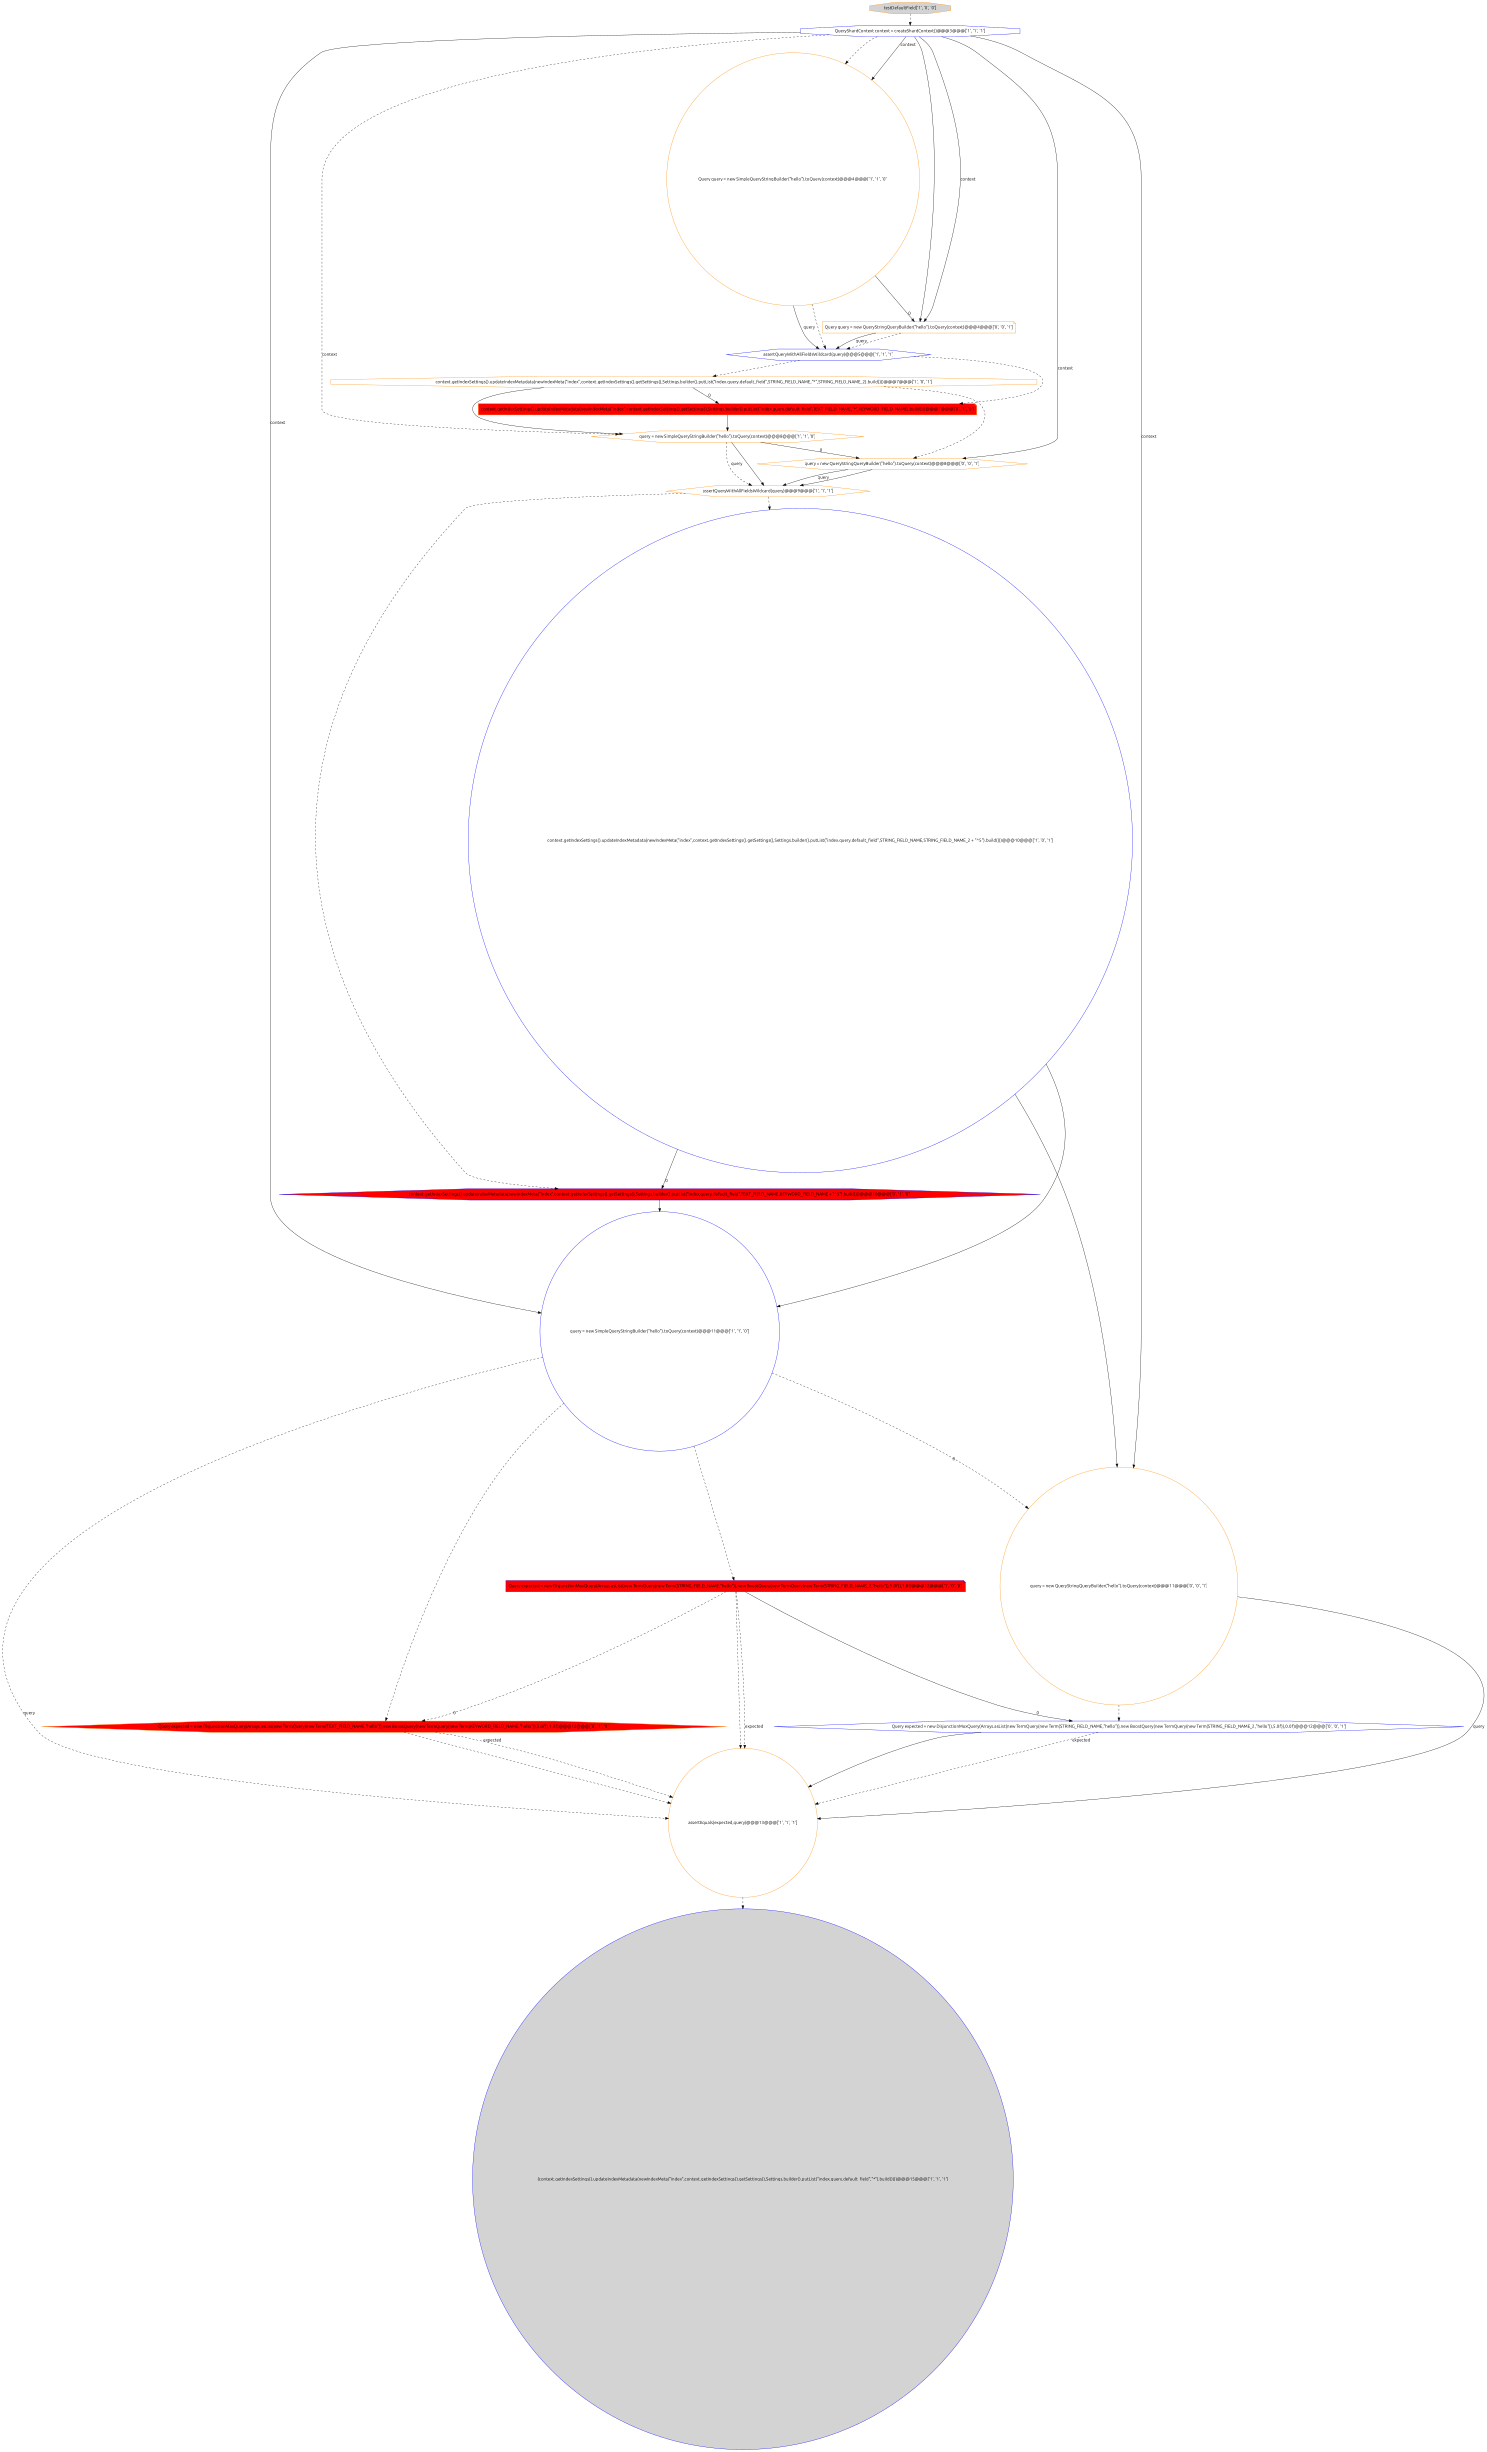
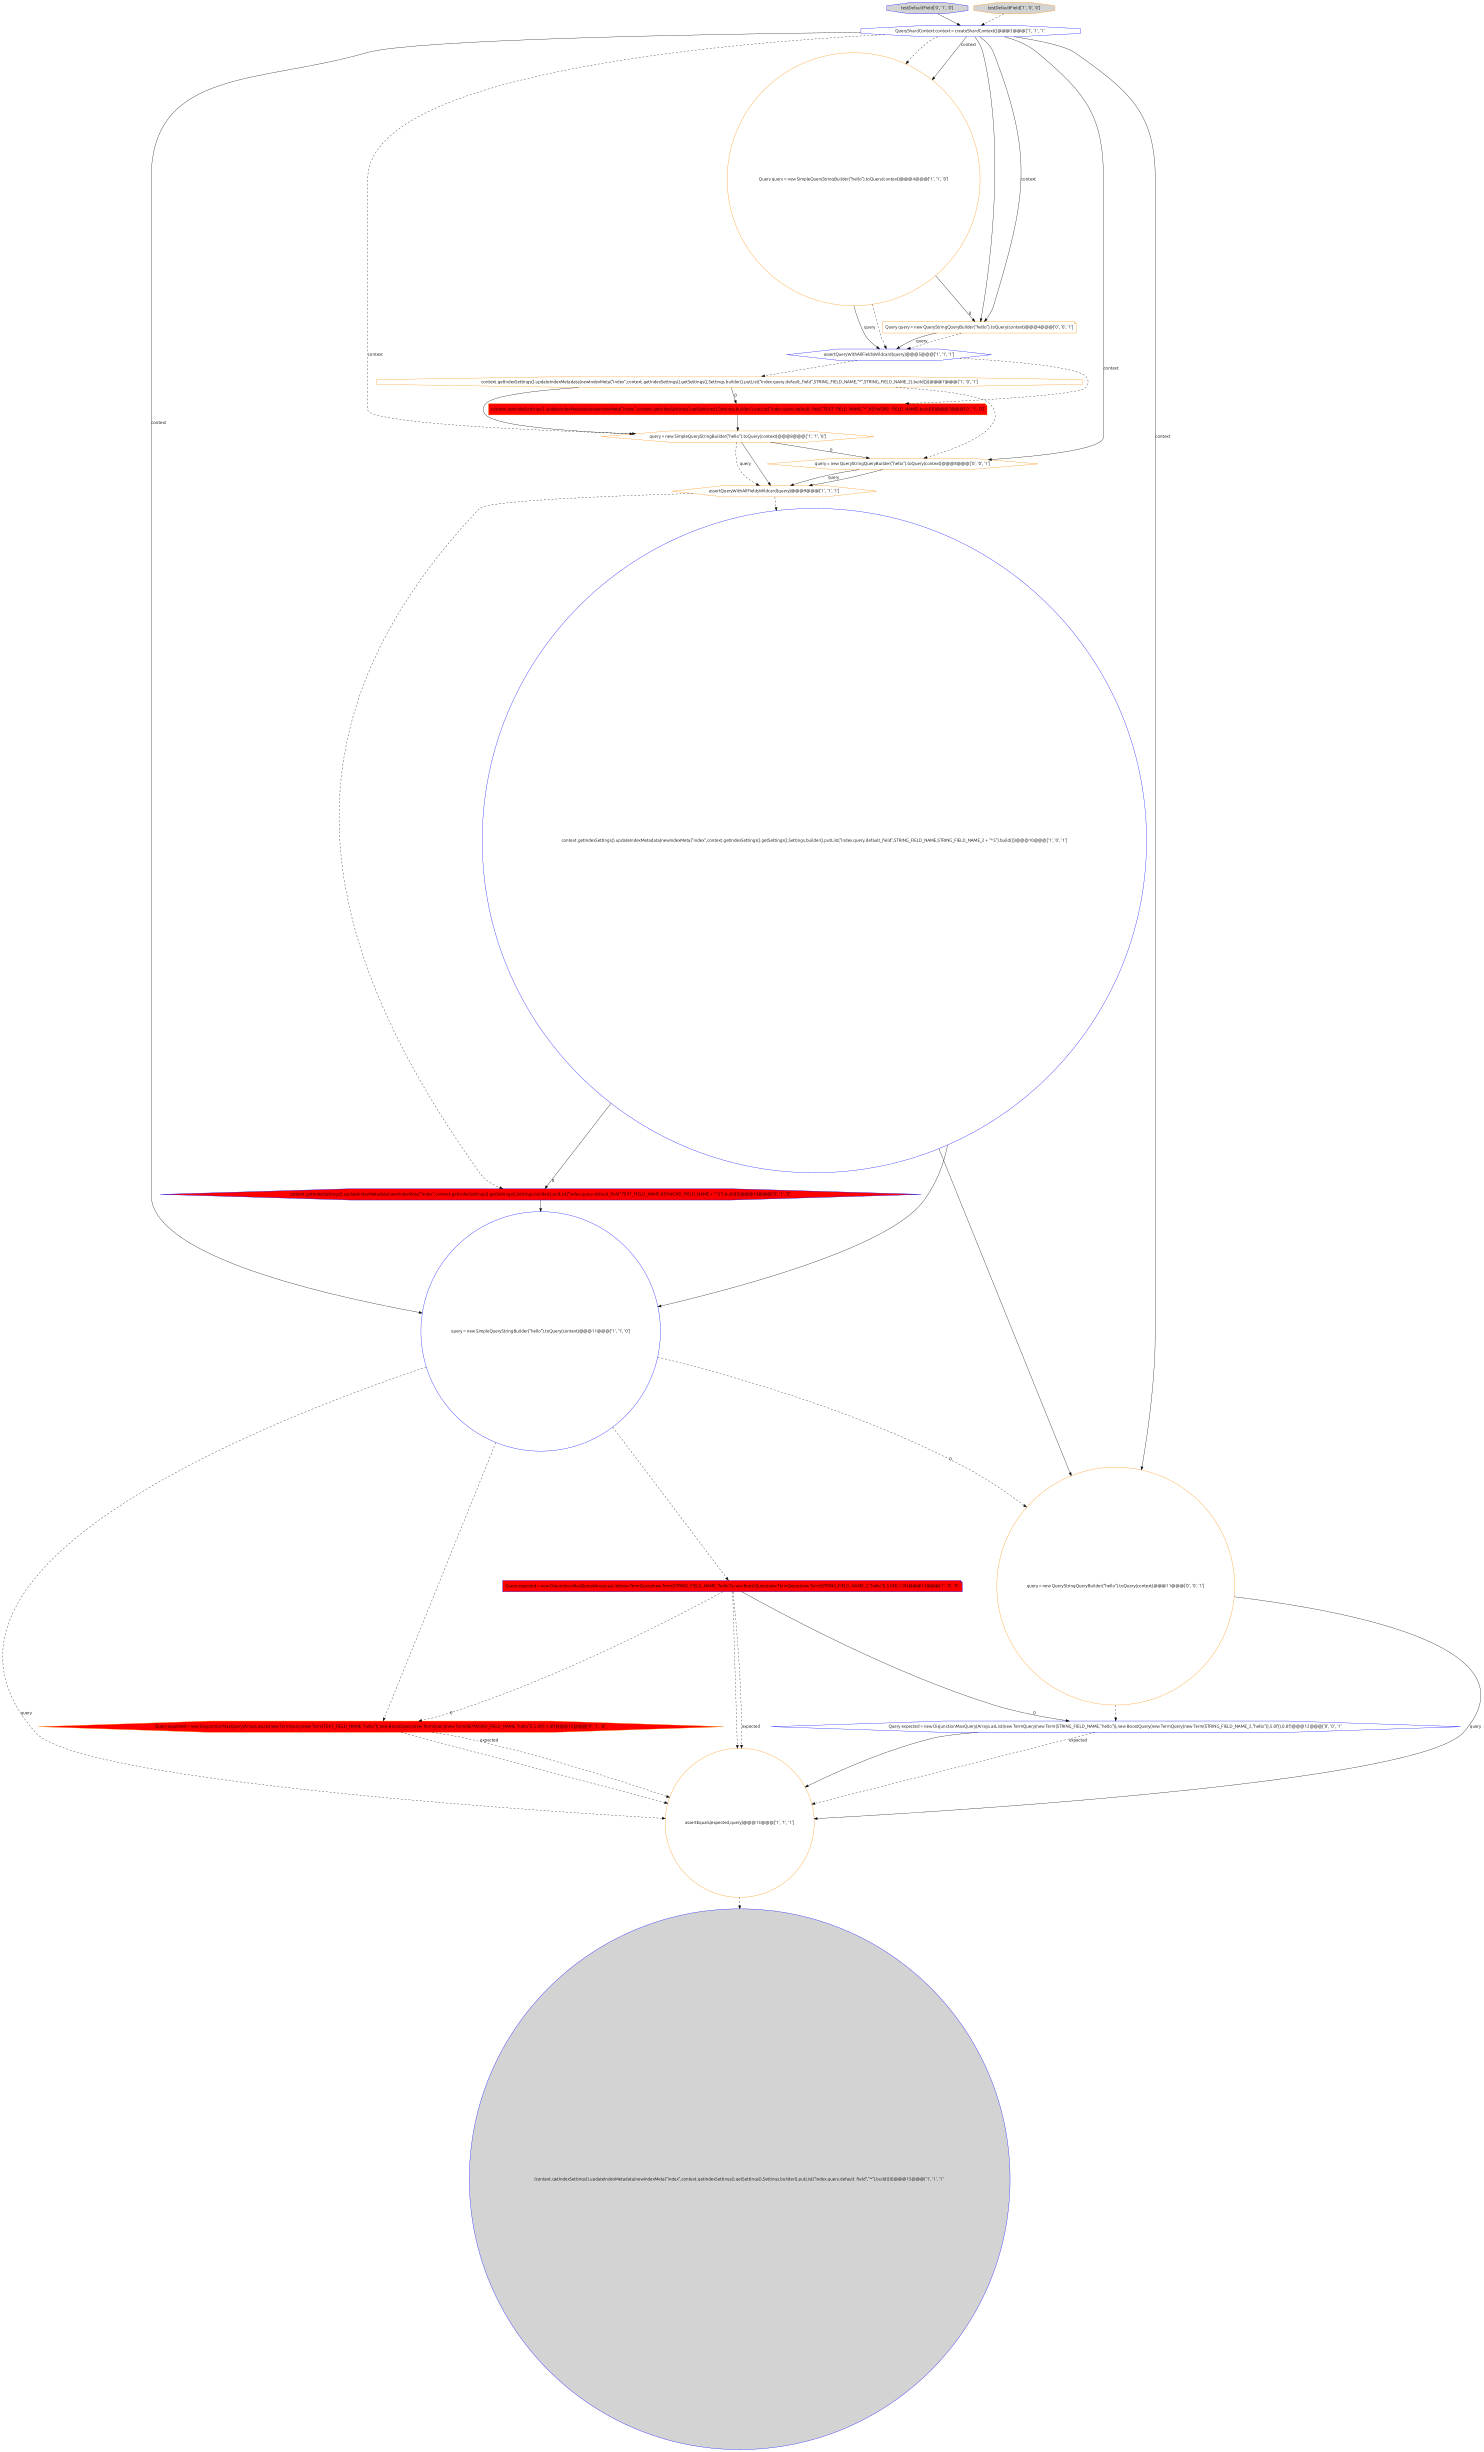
node "testDefaultField['0', '1', '0']": added
